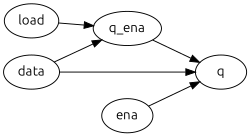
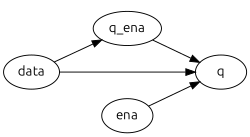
node "load": removed
